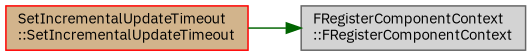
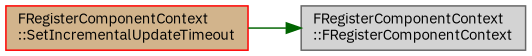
node "SetIncrementalUpdateTimeout ::SetIncrementalUpdateTimeout": label "SetIncrementalUpdateTimeout ::SetIncrementalUpdateTimeout" -> "FRegisterComponentContext ::SetIncrementalUpdateTimeout"
